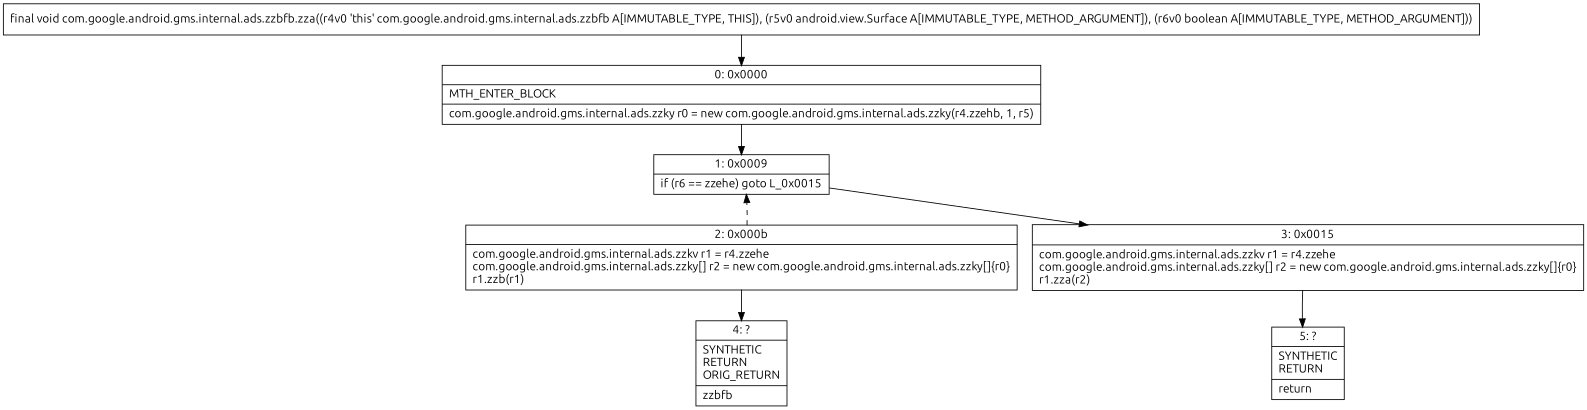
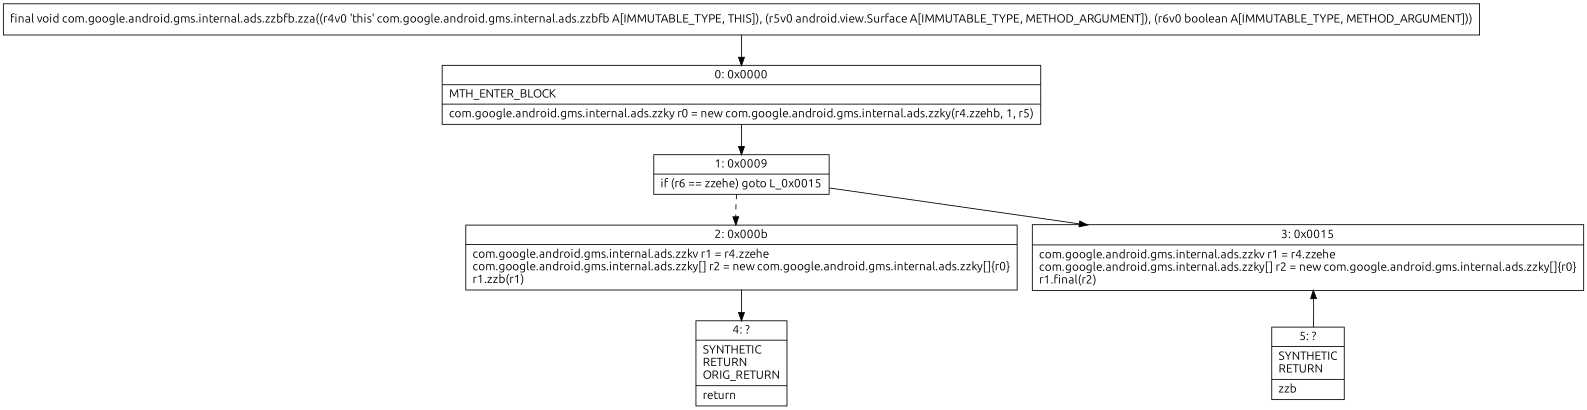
edge "2: 0x000b" -> "1: 0x0009": reversed
node "3: 0x0015": text "r1.zza(r2)" -> "r1.final(r2)"
edge "3: 0x0015" -> "5: ?": reversed
node "5: ?": text "return" -> "zzb"
node "4: ?": text "zzbfb" -> "return"
